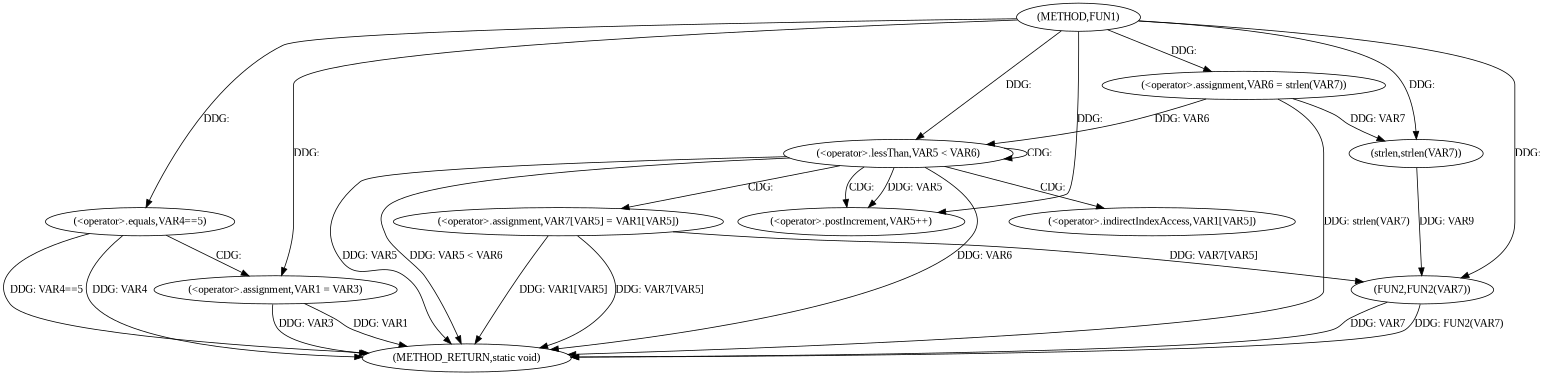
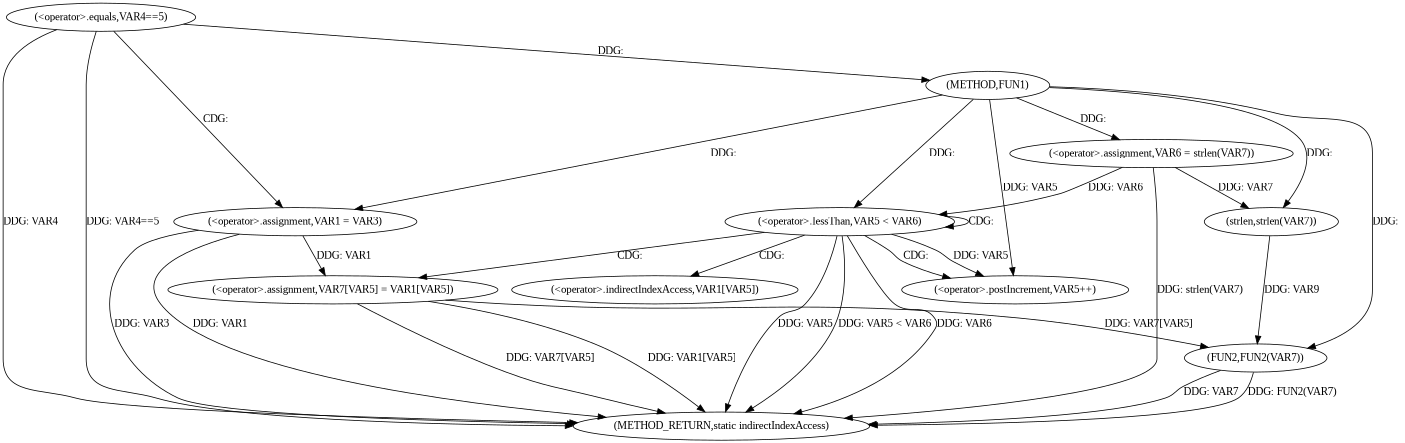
edge "(METHOD,FUN1)" -> "(<operator>.equals,VAR4==5)": reversed
edge "(METHOD,FUN1)" -> "(<operator>.postIncrement,VAR5++)": label "DDG: " -> "DDG: VAR5"
edge "(<operator>.assignment,VAR1 = VAR3)" -> "(<operator>.assignment,VAR7[VAR5] = VAR1[VAR5])": added, label "DDG: VAR1"
node "(METHOD_RETURN,static void)": label "(METHOD_RETURN,static void)" -> "(METHOD_RETURN,static indirectIndexAccess)"
